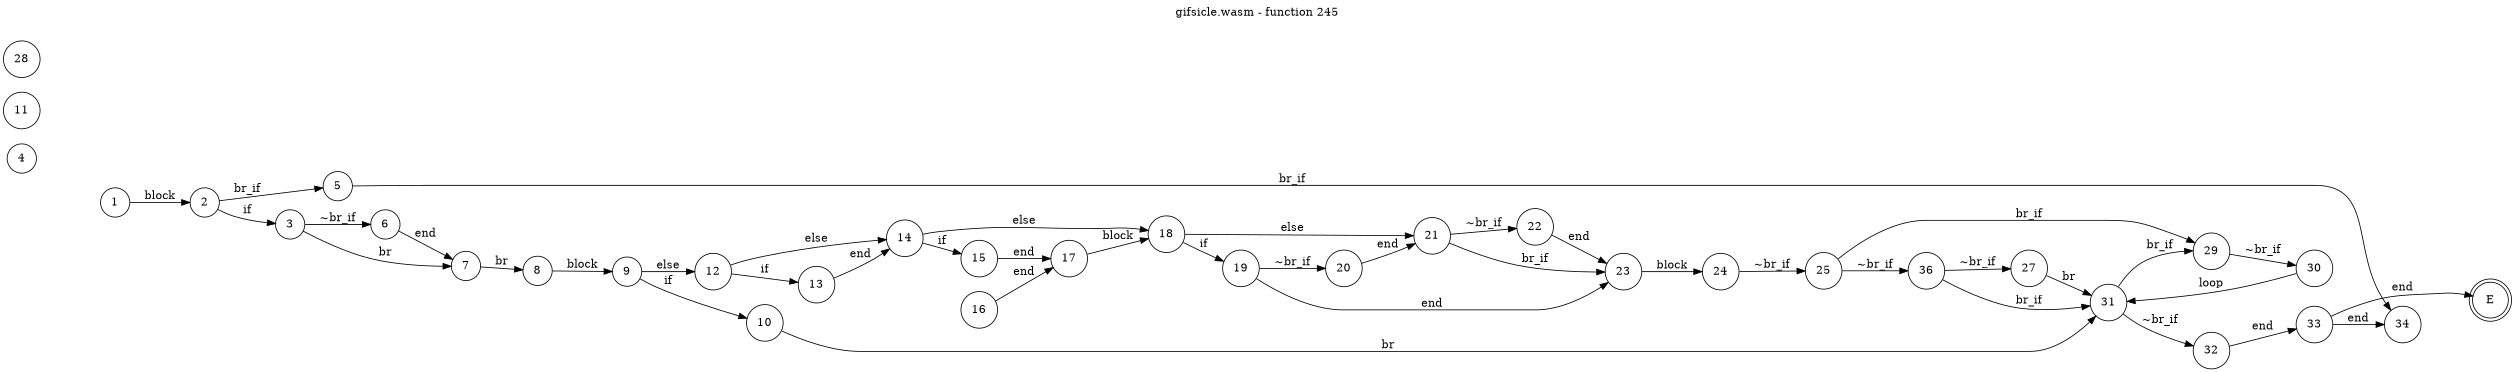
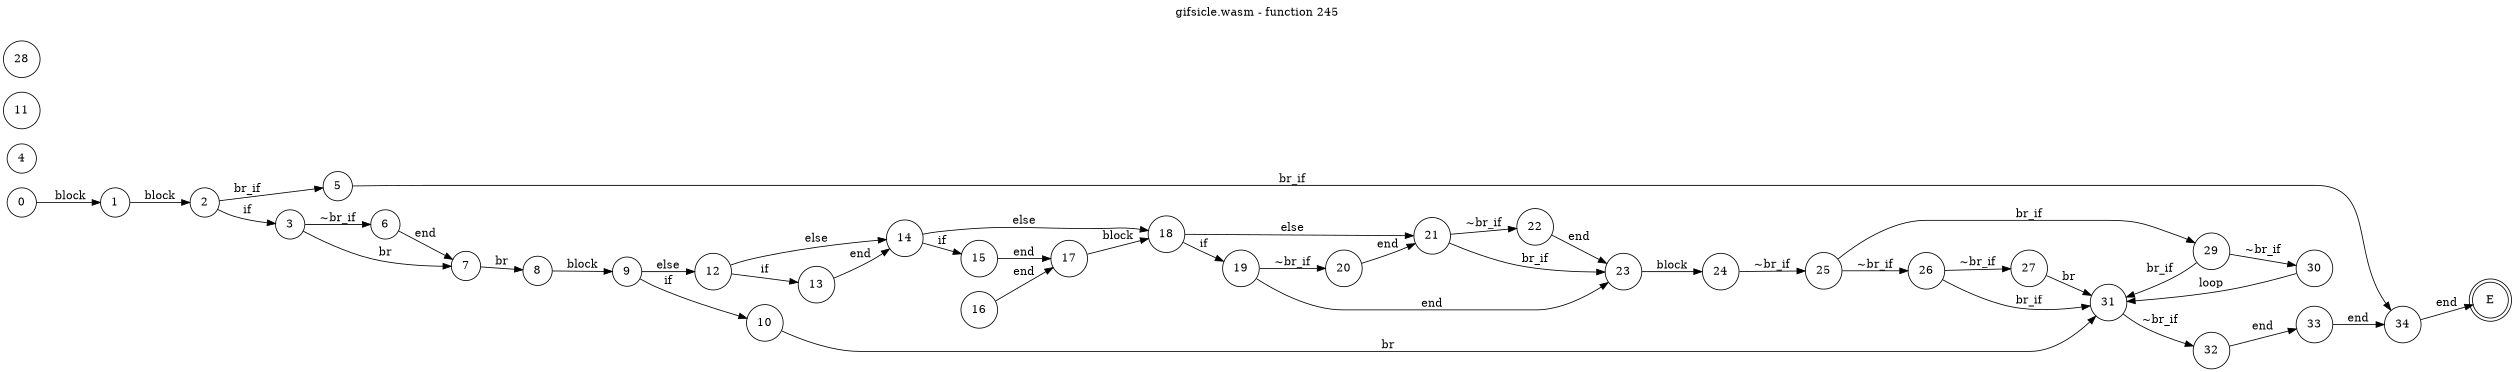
node "0": added
edge "31" -> "29": reversed
node "36": label "36" -> "26"
edge "33" -> "E": now "34" -> "E"
